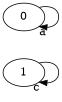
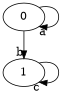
edge "0" -> "1": added
